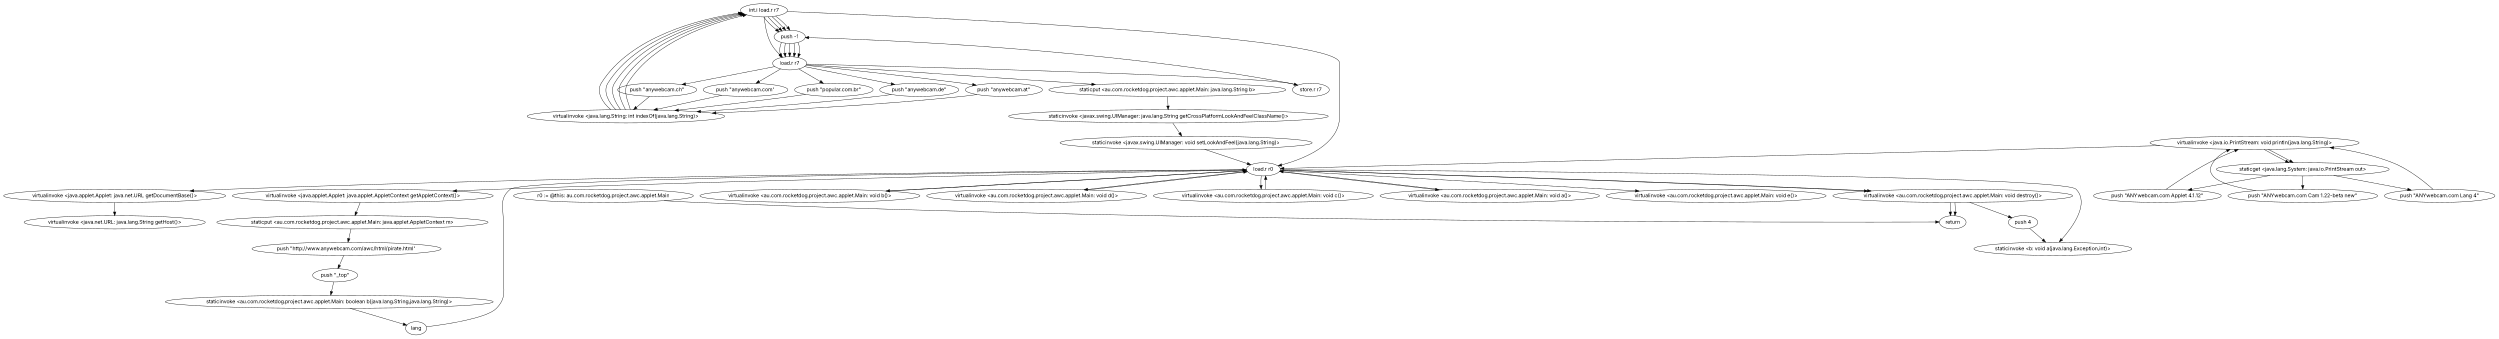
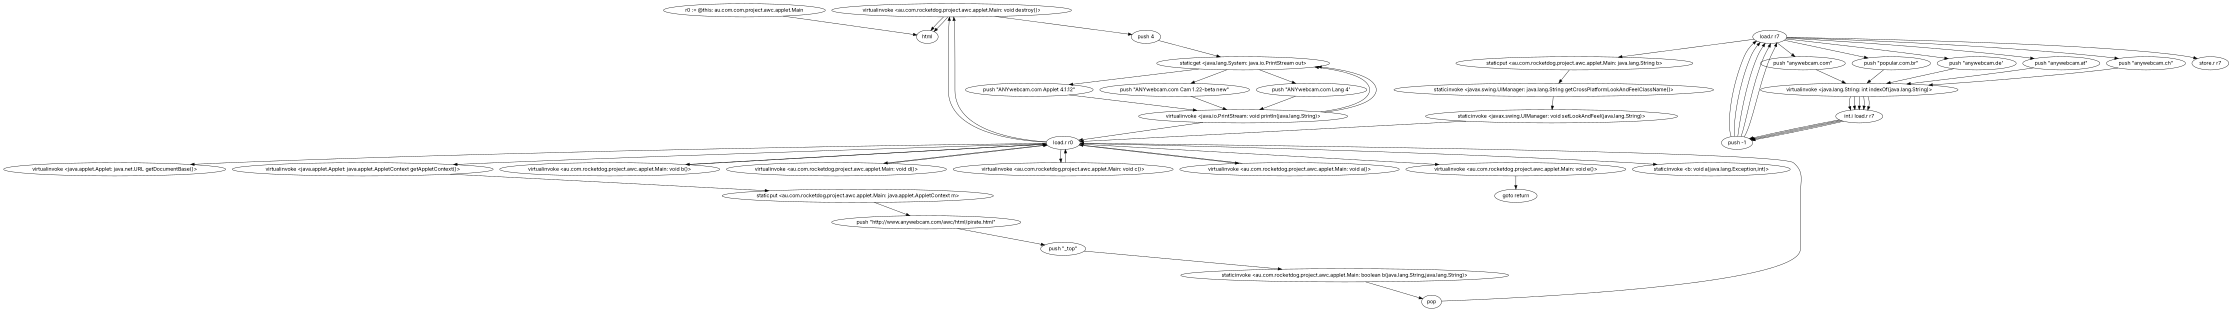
edge "int.i load.r r7" -> "load.r r0": removed
edge "int.i load.r r7" -> "load.r r7": removed
edge "store.r r7" -> "push -1": removed
node "r0 := @this: au.com.rocketdog.project.awc.applet.Main": label "r0 := @this: au.com.rocketdog.project.awc.applet.Main" -> "r0 := @this: au.com.com.project.awc.applet.Main"
node "goto return": added
node "virtualinvoke <java.net.URL: java.lang.String getHost()>": removed
node "return": label "return" -> "html"
edge "push 4" -> "staticinvoke <b: void a(java.lang.Exception,int)>": now "push 4" -> "staticget <java.lang.System: java.io.PrintStream out>"
node "lang": label "lang" -> "pop"
